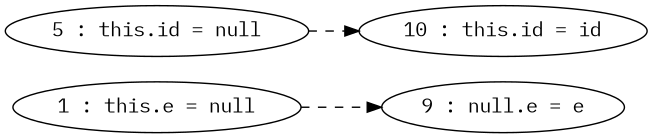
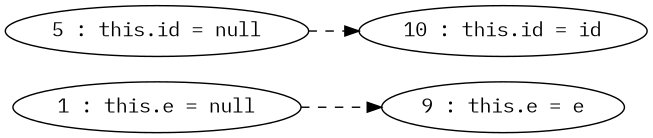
node "9 : null.e = e": label "9 : null.e = e" -> "9 : this.e = e"
